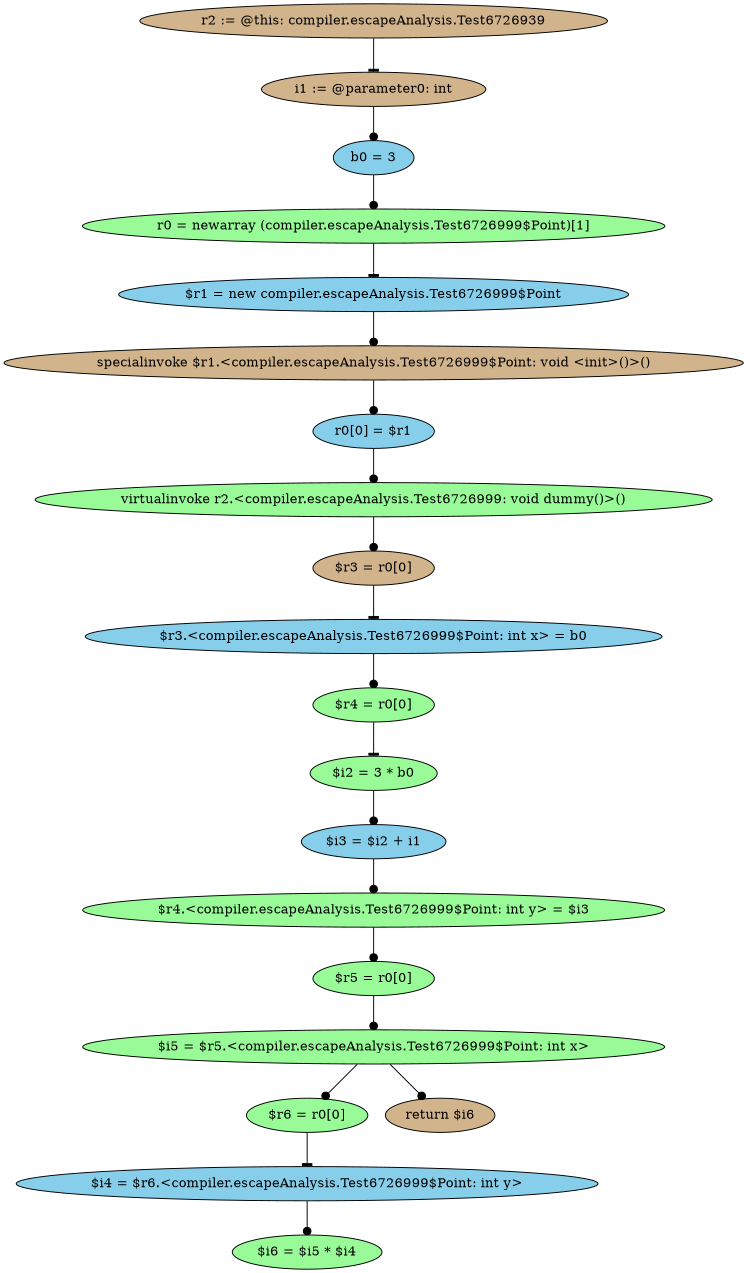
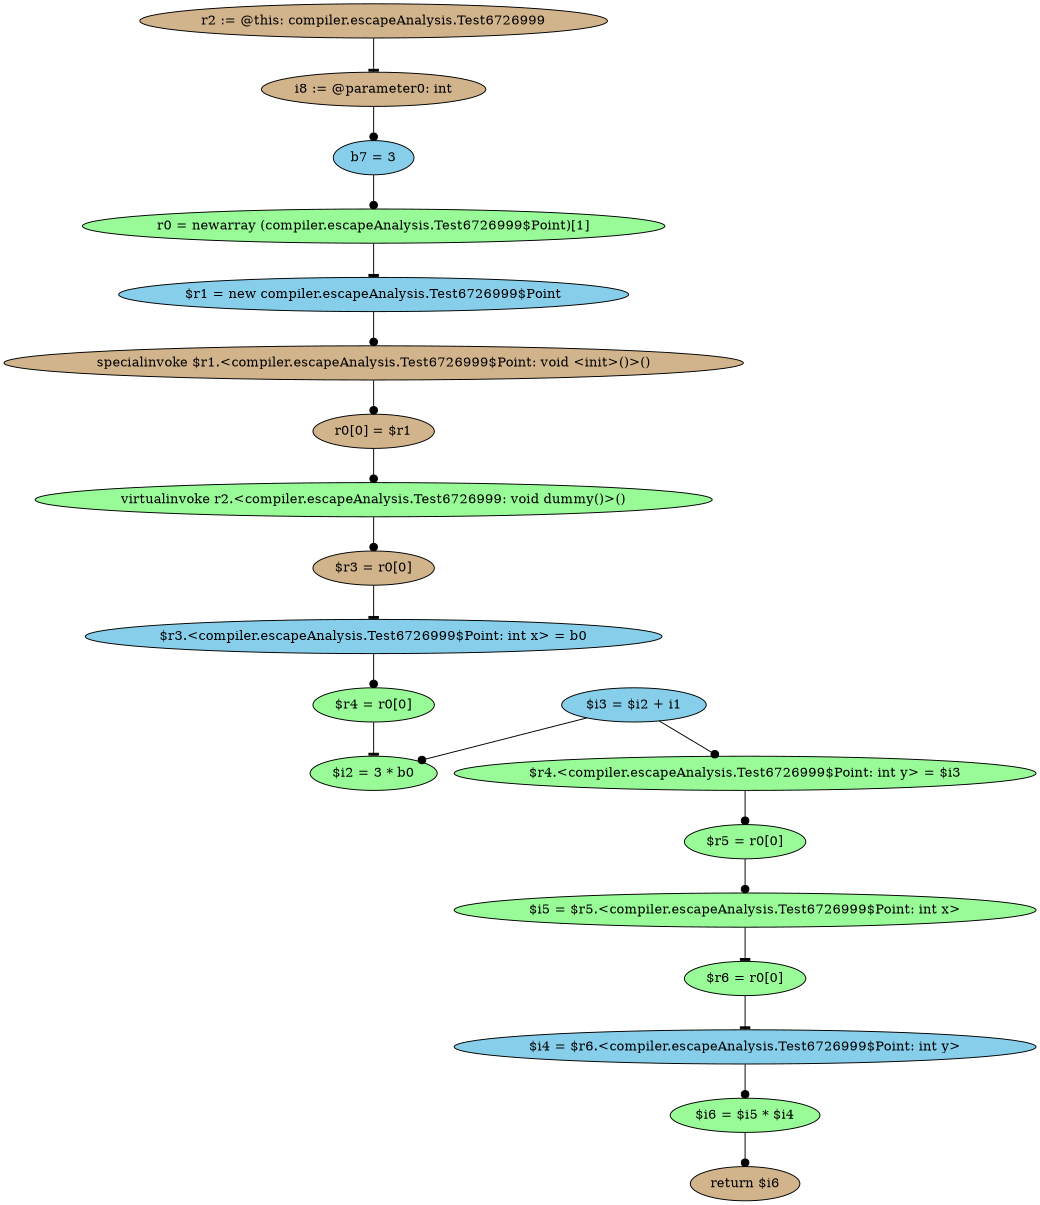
node "r2 := @this: compiler.escapeAnalysis.Test6726939": label "r2 := @this: compiler.escapeAnalysis.Test6726939" -> "r2 := @this: compiler.escapeAnalysis.Test6726999"
node "i1 := @parameter0: int": label "i1 := @parameter0: int" -> "i8 := @parameter0: int"
node "b0 = 3": label "b0 = 3" -> "b7 = 3"
node "r0[0] = $r1": fillcolor skyblue -> tan
edge "$i2 = 3 * b0" -> "$i3 = $i2 + i1": reversed
edge "$i5 = $r5.<compiler.escapeAnalysis.Test6726999$Point: int x>" -> "$r6 = r0[0]": arrowhead dot -> tee
edge "$i5 = $r5.<compiler.escapeAnalysis.Test6726999$Point: int x>" -> "return $i6": now "$i6 = $i5 * $i4" -> "return $i6"
